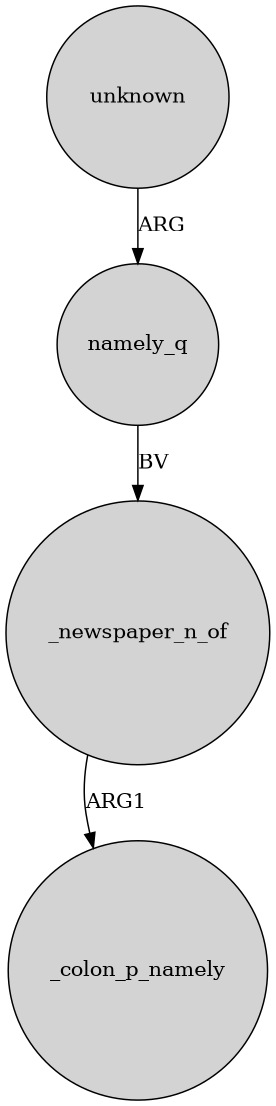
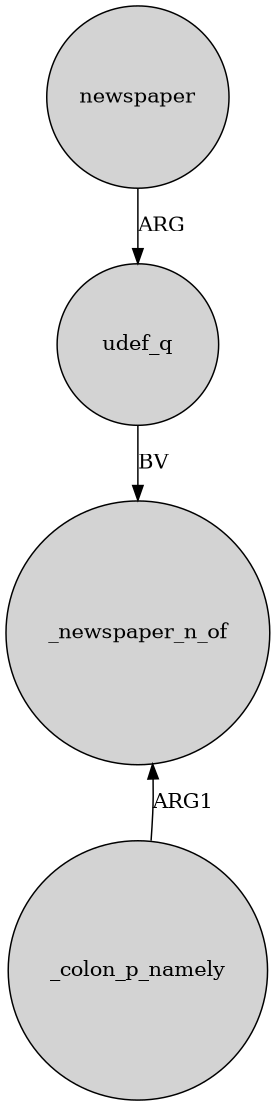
node "unknown": label "unknown" -> "newspaper"
node "namely_q": label "namely_q" -> "udef_q"
edge "_newspaper_n_of" -> "_colon_p_namely": reversed
